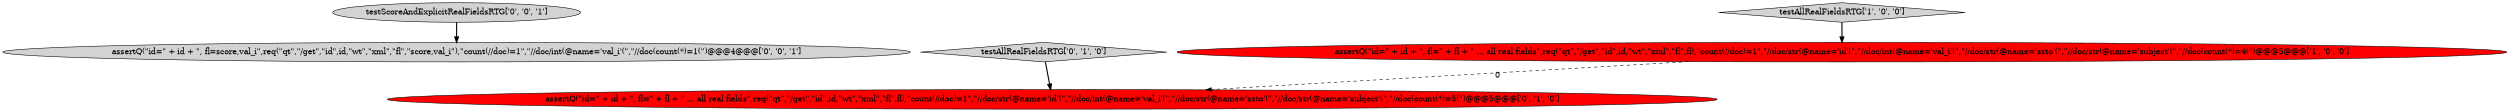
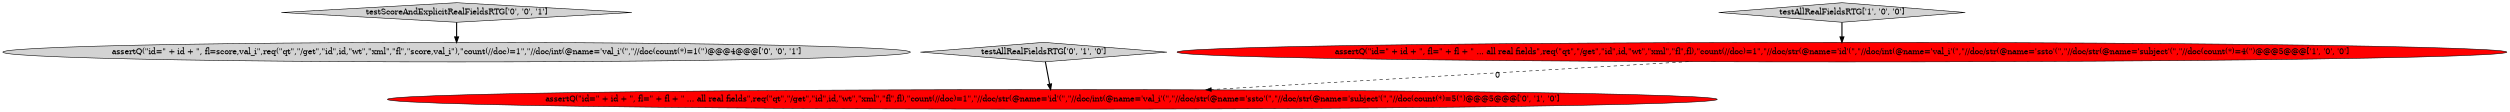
node "testScoreAndExplicitRealFieldsRTG['0', '0', '1']": shape ellipse -> diamond
